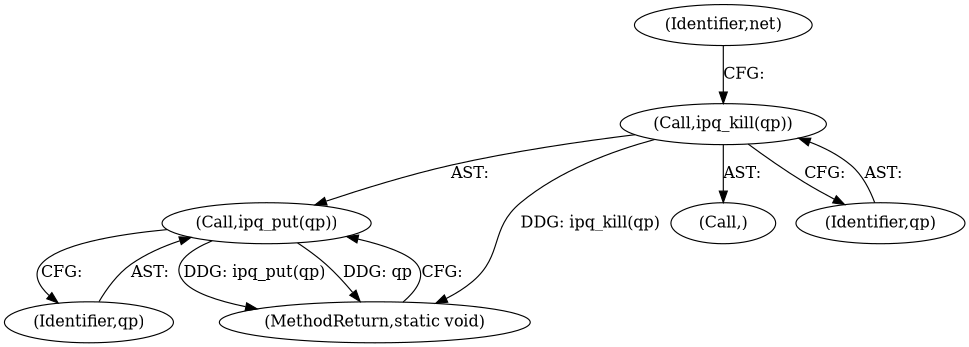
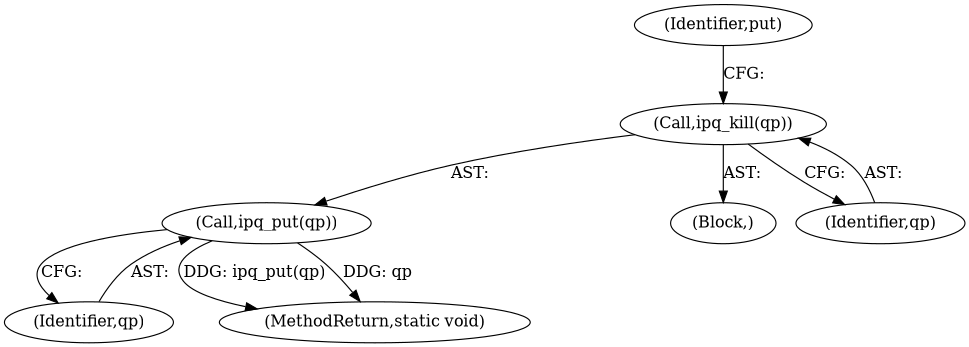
node "(Identifier,net)": label "(Identifier,net)" -> "(Identifier,put)"
edge "(Call,ipq_kill(qp))" -> "(MethodReturn,static void)": removed, label "DDG: ipq_kill(qp)"
node "(Call,)": label "(Call,)" -> "(Block,)"
edge "(MethodReturn,static void)" -> "(Call,ipq_put(qp))": removed, label "CFG:"
